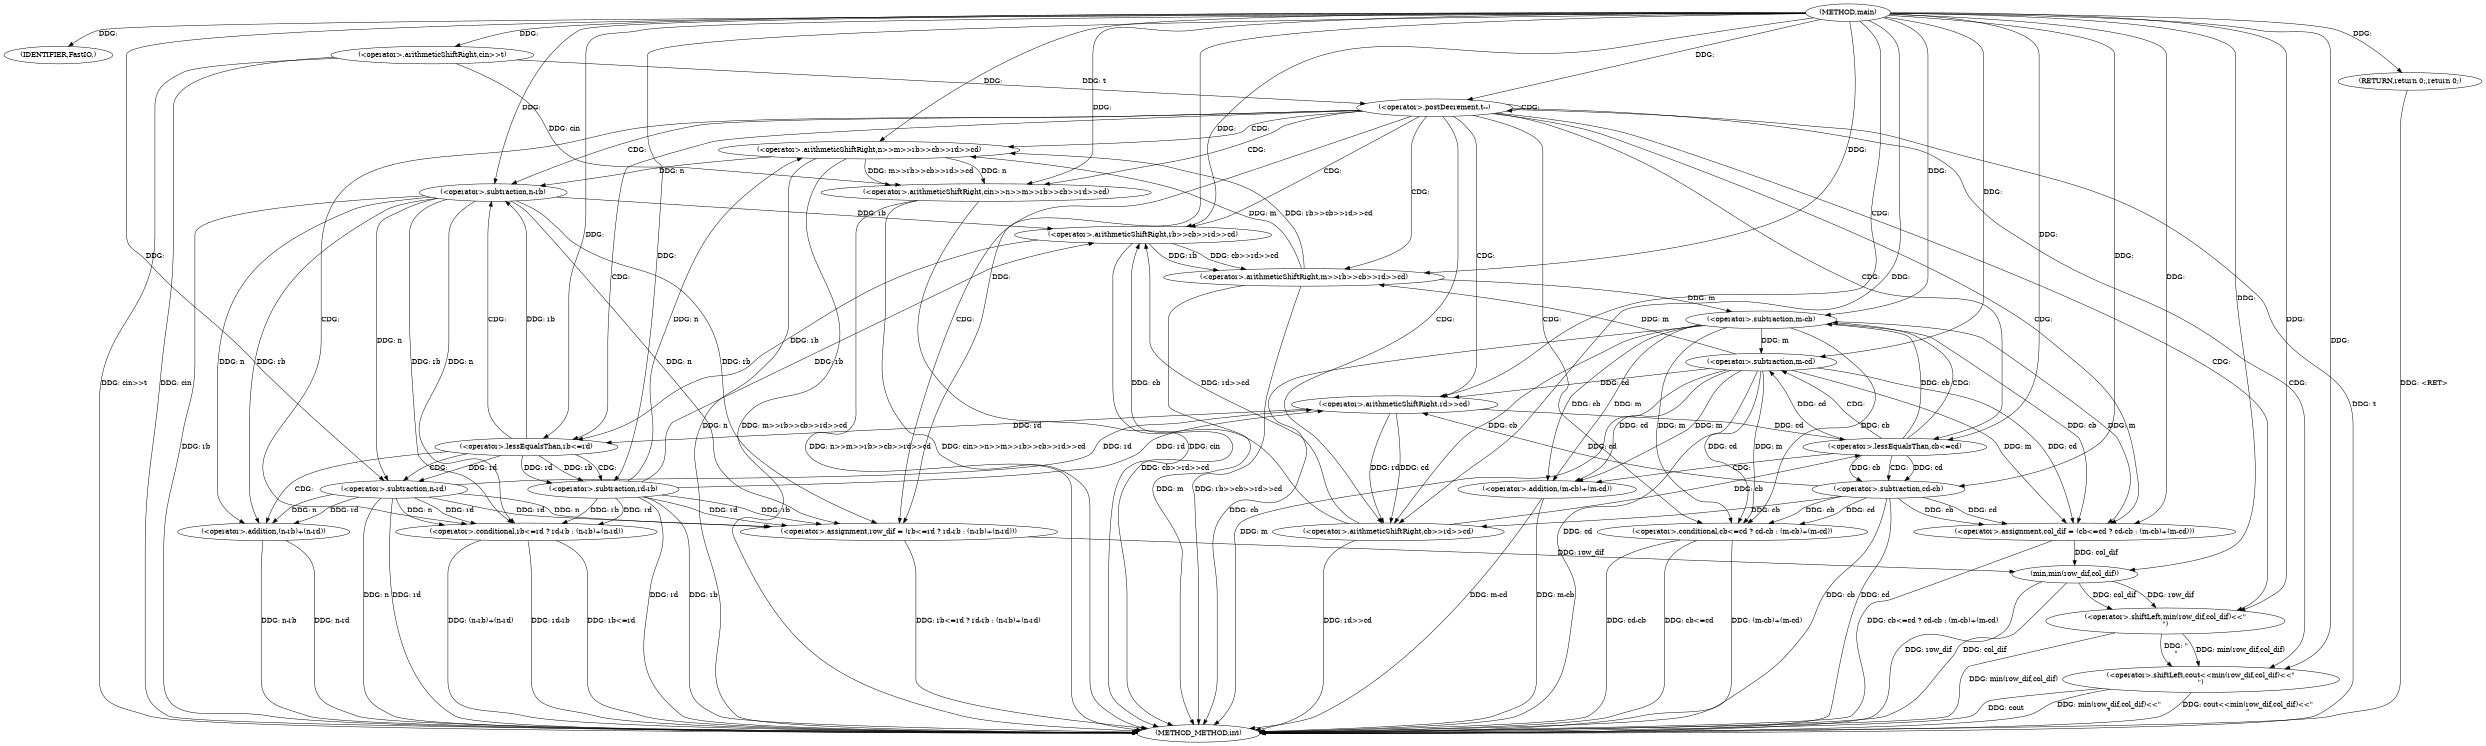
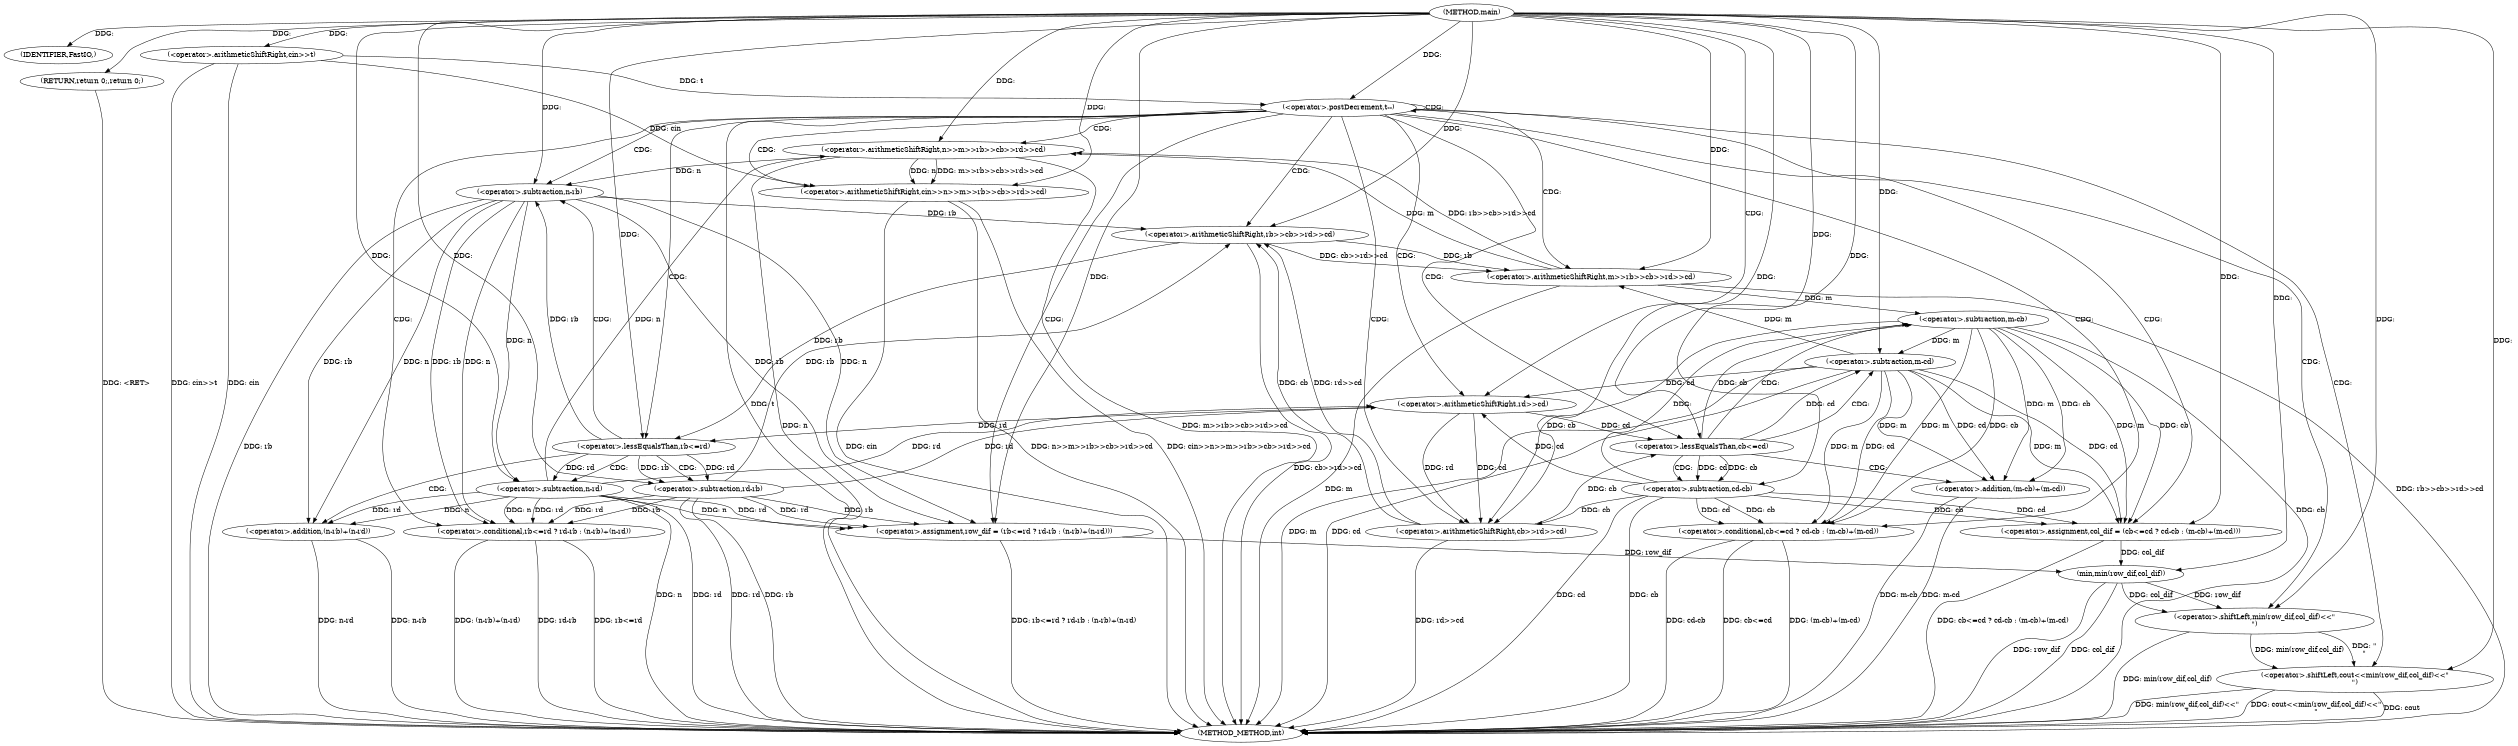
edge "(METHOD,main)" -> "(<operator>.subtraction,m-cb)": now "(<operator>.subtraction,cd-cb)" -> "(<operator>.subtraction,m-cb)"
edge "(<operator>.subtraction,rd-rb)" -> "(<operator>.arithmeticShiftRight,n>>m>>rb>>cb>>rd>>cd)": now "(<operator>.subtraction,n-rd)" -> "(<operator>.arithmeticShiftRight,n>>m>>rb>>cb>>rd>>cd)"
